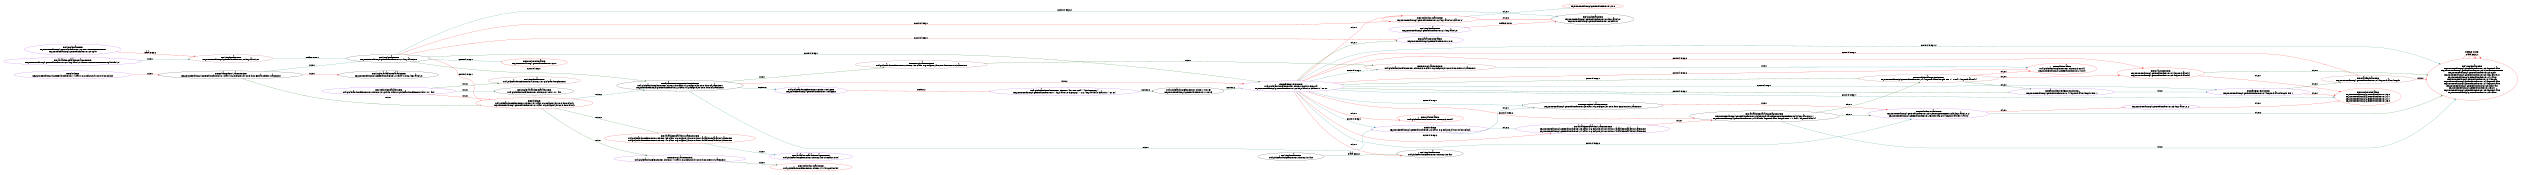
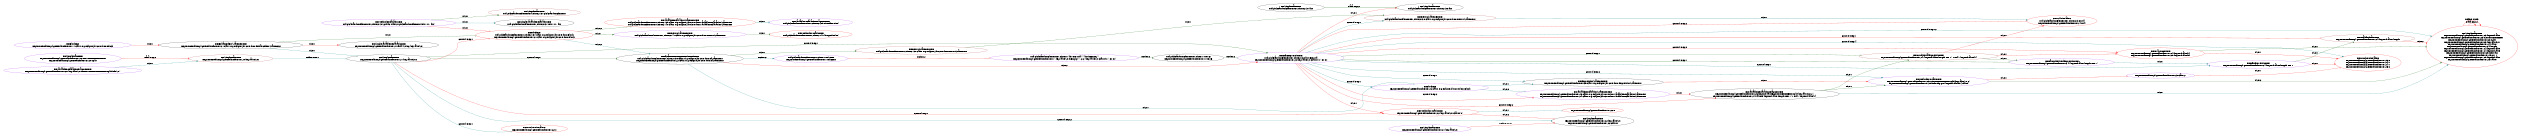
node "##CharacterLiteral## KeysDAORedisImpl.getRedisInfo#?#122:#": removed
node "KeysDAORedisImpl.getRedisInfo#?#123:keyValueStr,2": label "KeysDAORedisImpl.getRedisInfo#?#123:keyValueStr,2" -> "KeysDAORedisImpl.getRedisInfo#?#123:class,2"
node "##NullLiteral## Util.pickRandomElement#?,List#2138:null": removed
